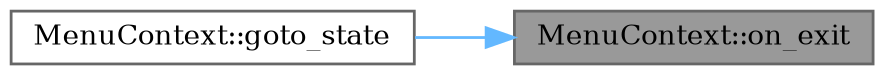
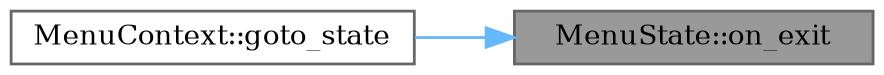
node "MenuContext::on_exit": label "MenuContext::on_exit" -> "MenuState::on_exit"
